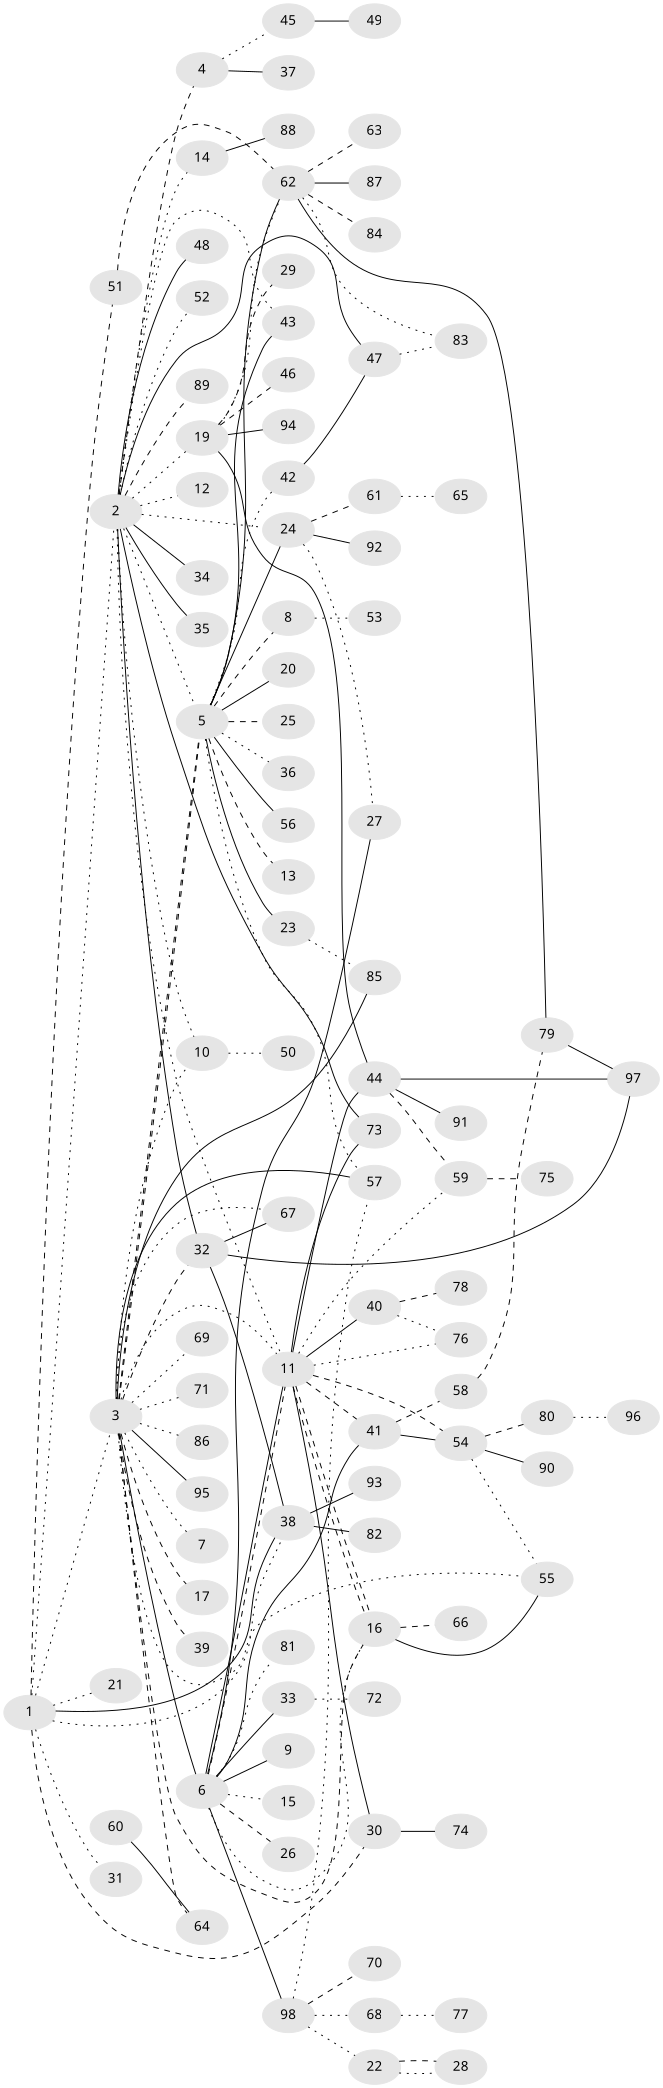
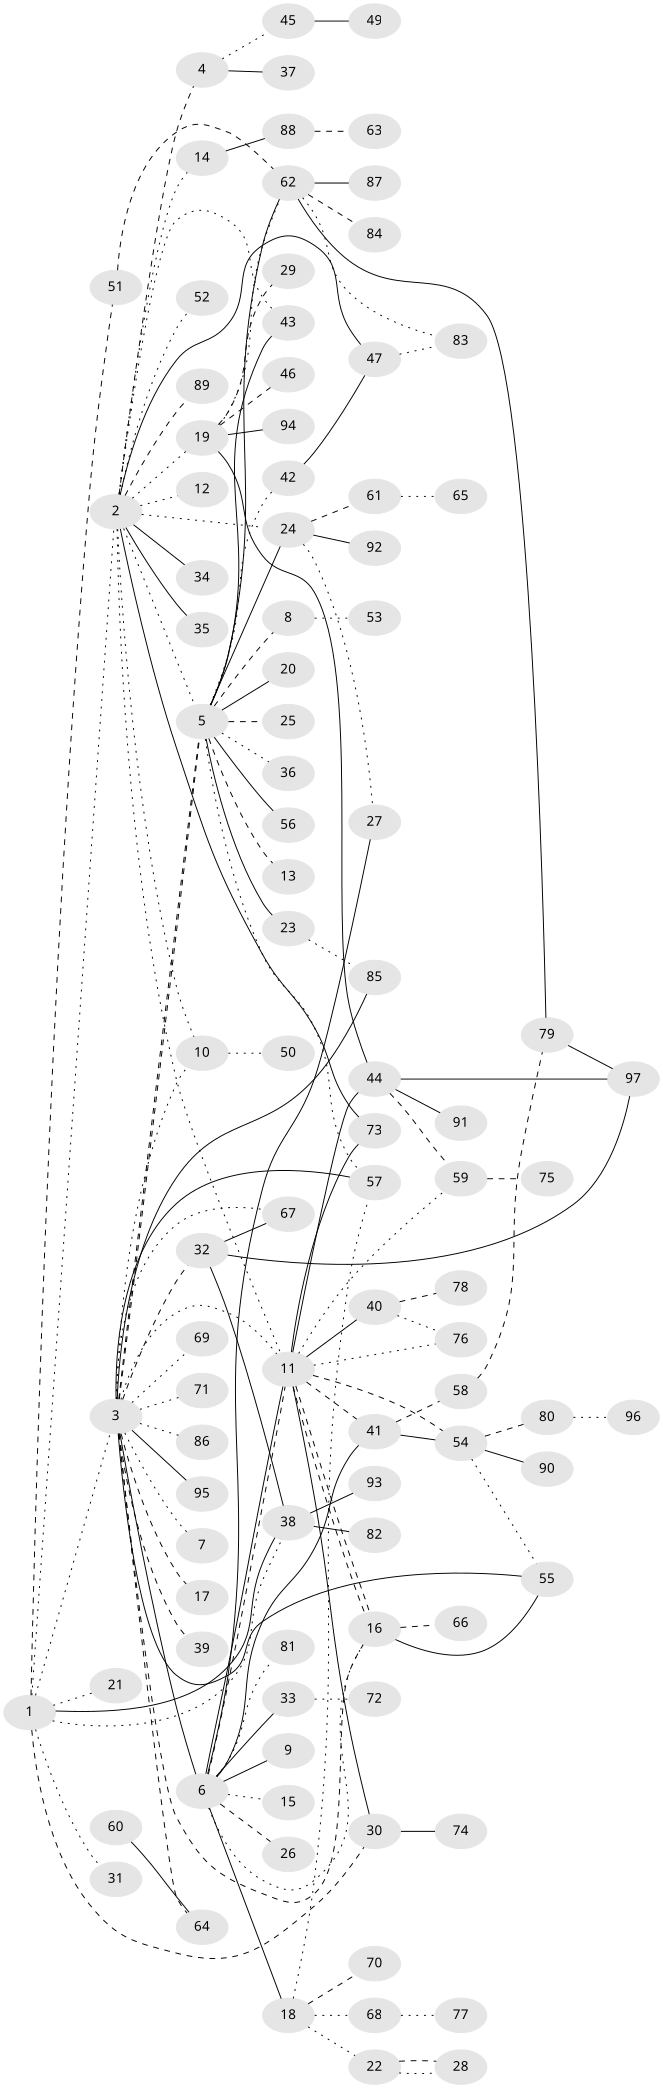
edge "63" -- "62": now "63" -- "88"
node "48": removed
edge "2" -- "32": removed
edge "3" -- "55": style dotted -> solid
node "98": label "98" -> "18"
